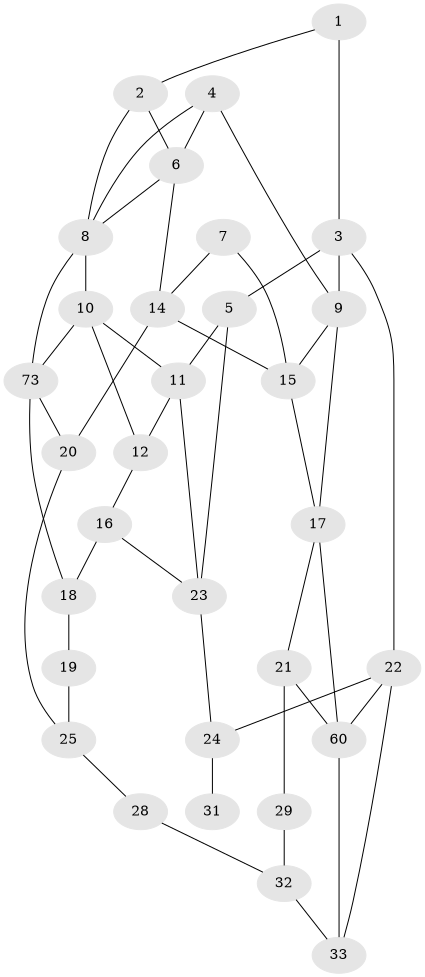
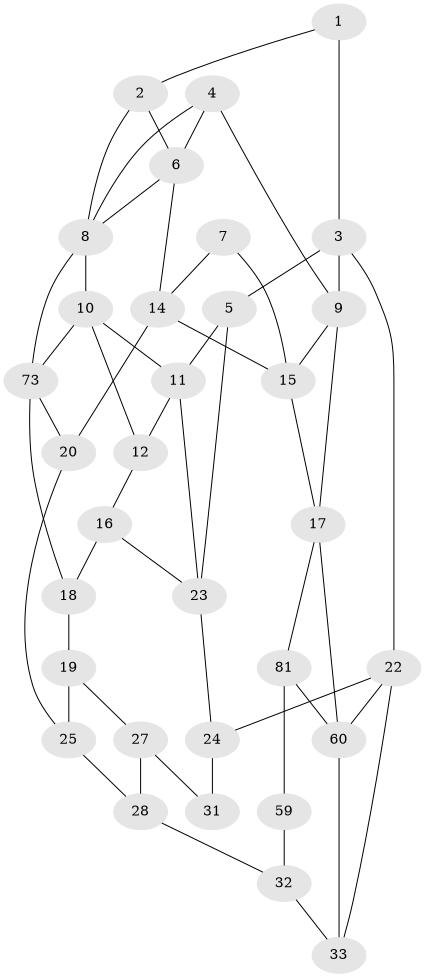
node "21": label "21" -> "81"
node "27": added
node "29": label "29" -> "59"
